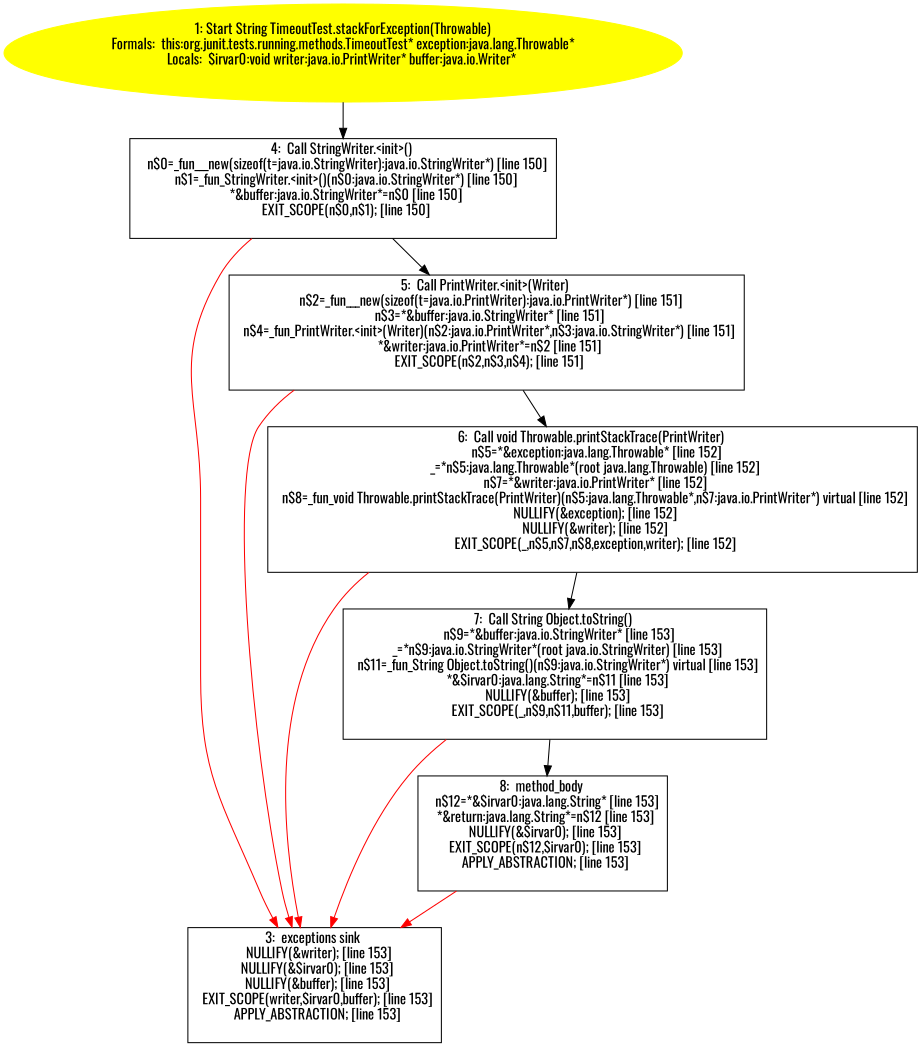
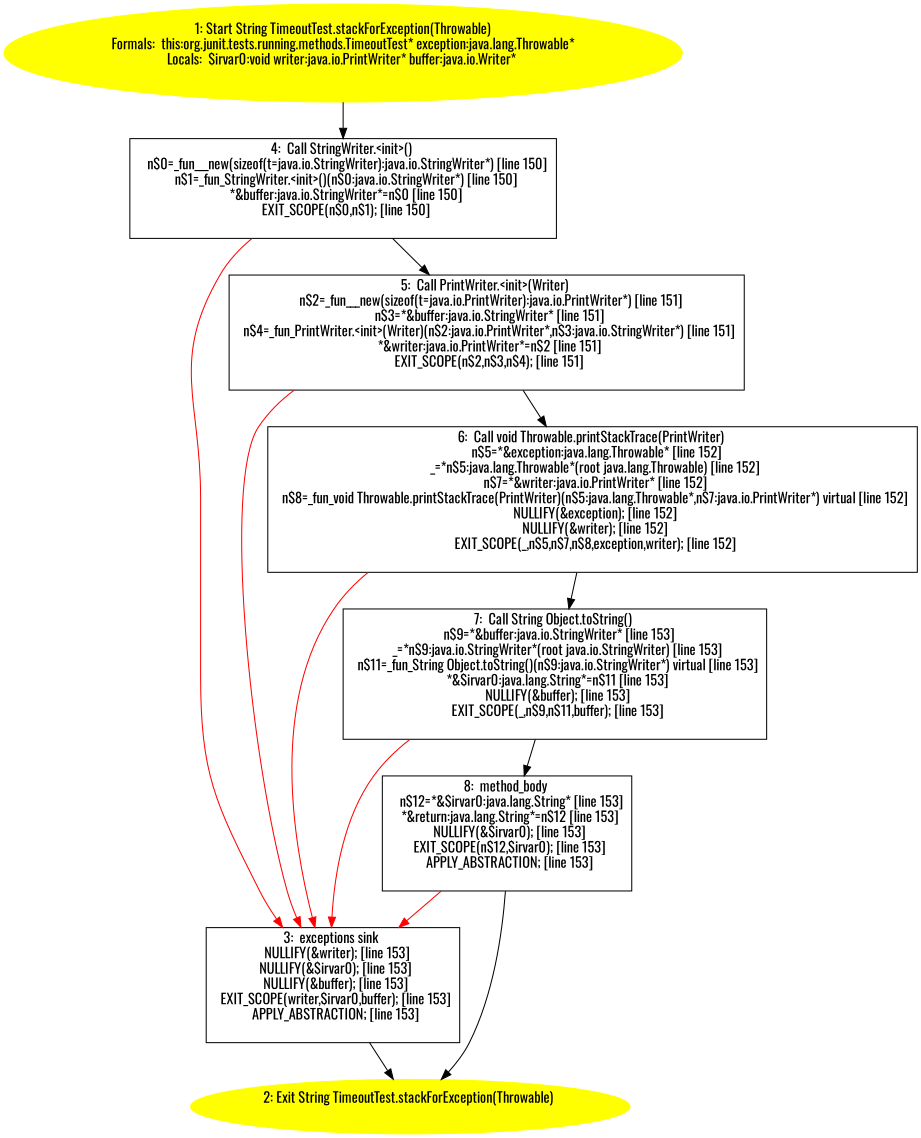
node "2: Exit String TimeoutTest.stackForException(Throwable)": added
